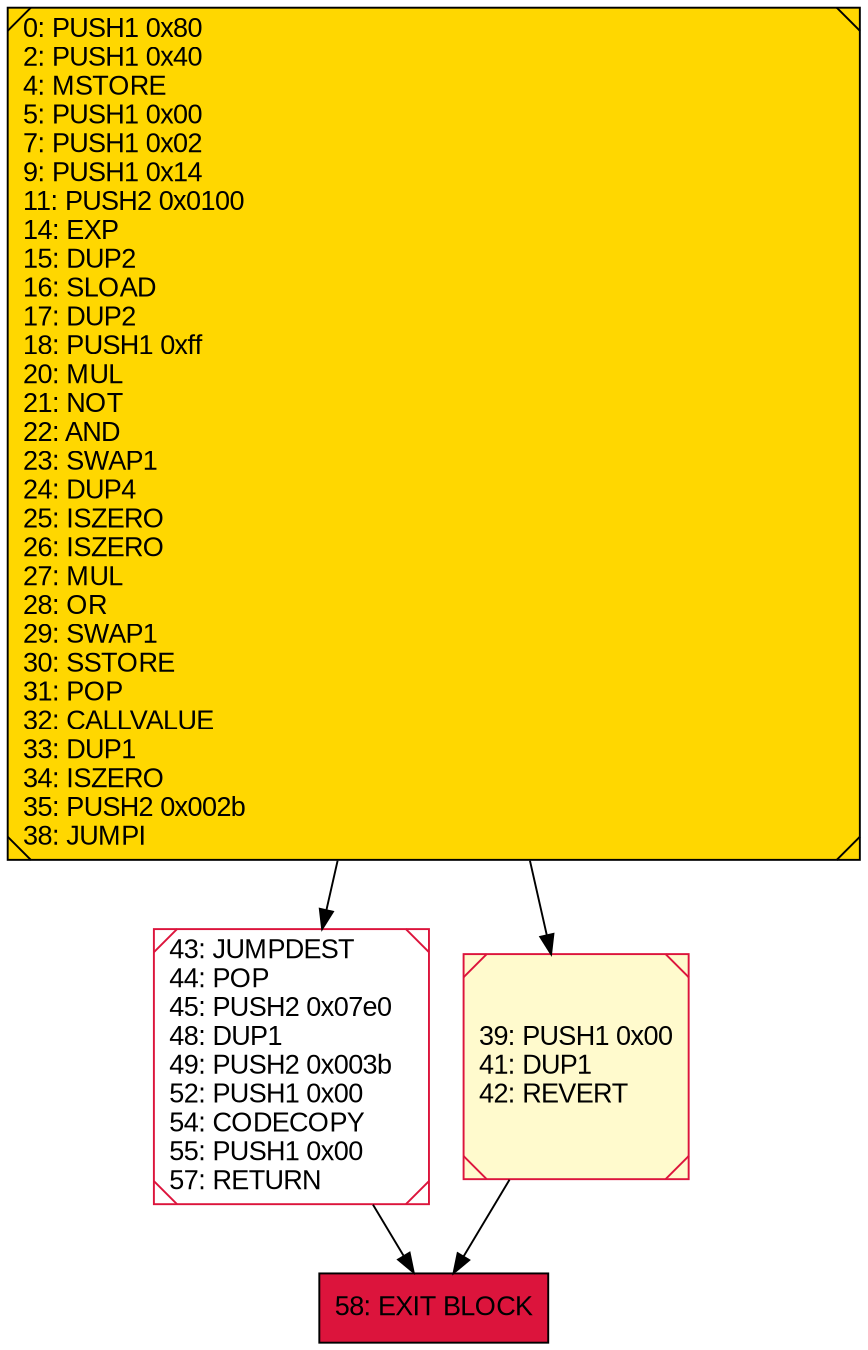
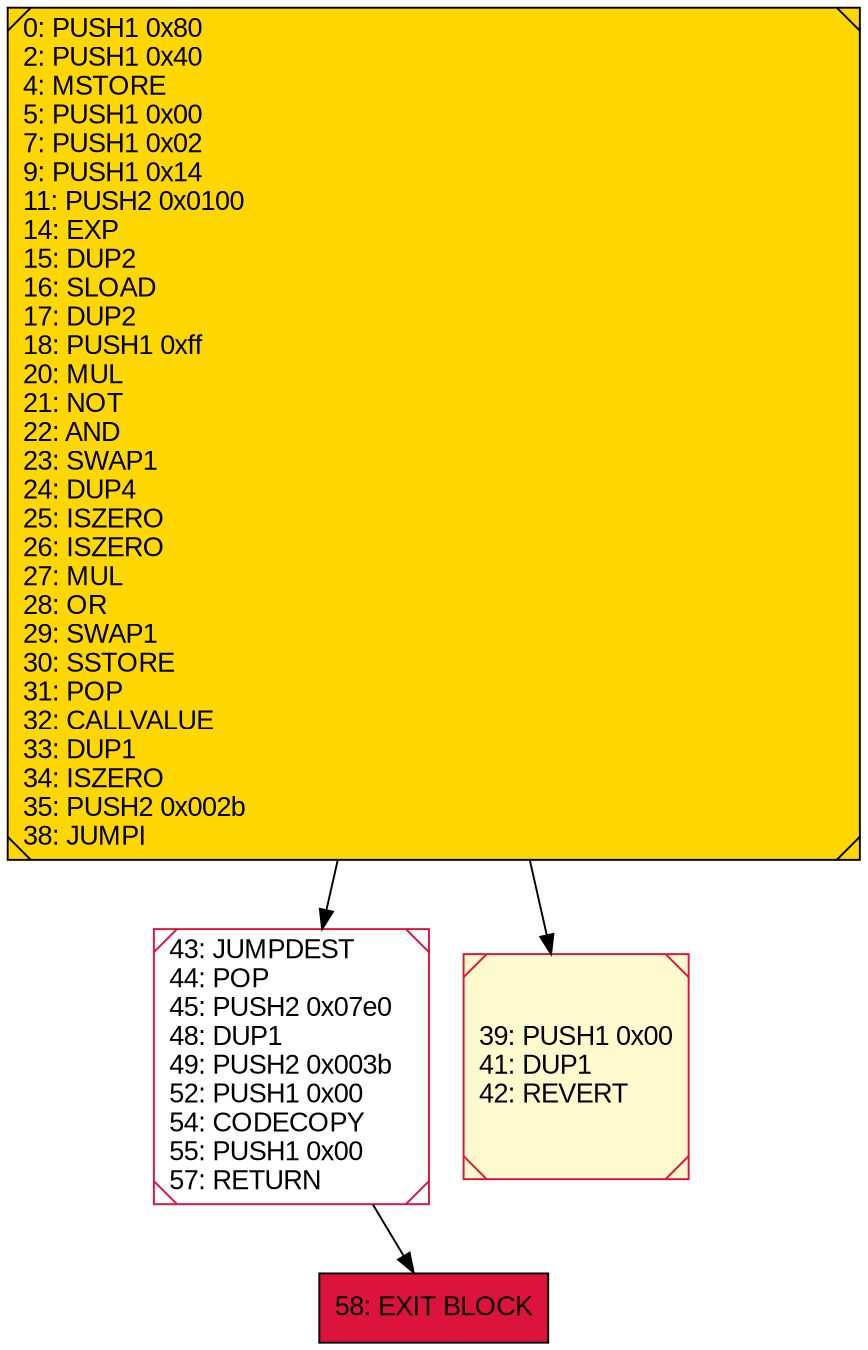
edge "39: PUSH1 0x00 41: DUP1 42: REVERT" -> "58: EXIT BLOCK": removed
